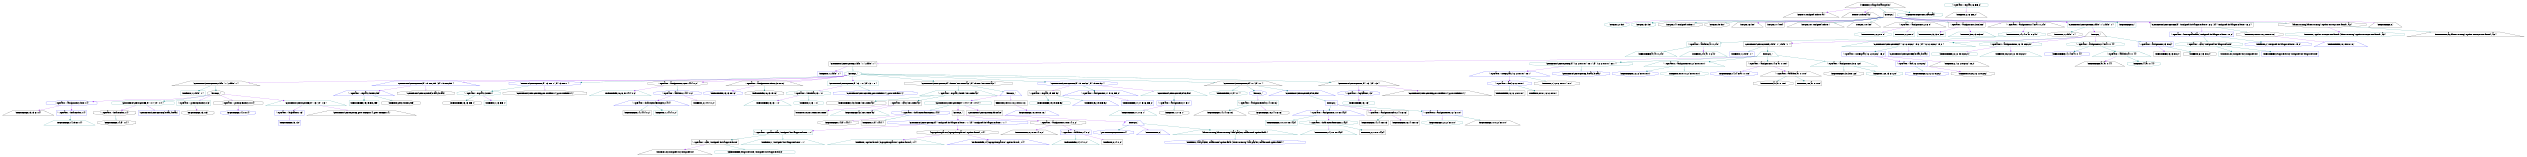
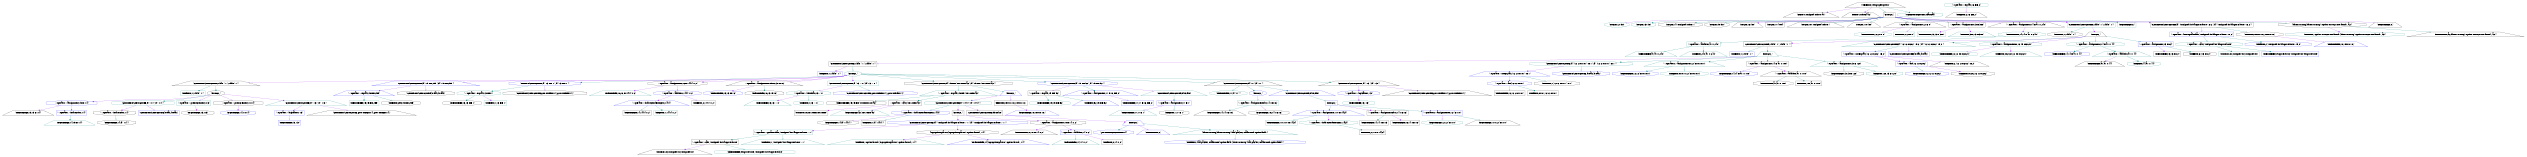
node "(METHOD,udhcp_break_option)": label "(METHOD,udhcp_break_option)" -> "(METHOD,udhcp_get_option)"
node "(IDENTIFIER,v5,v5 == (_DWORD)a2)": label "(IDENTIFIER,v5,v5 == (_DWORD)a2)" -> "(IDENTIFIER,v5,v5 == (_UNKNOWN)a2)"
node "(IDENTIFIER,v4,v10 = v4[2])": removed
